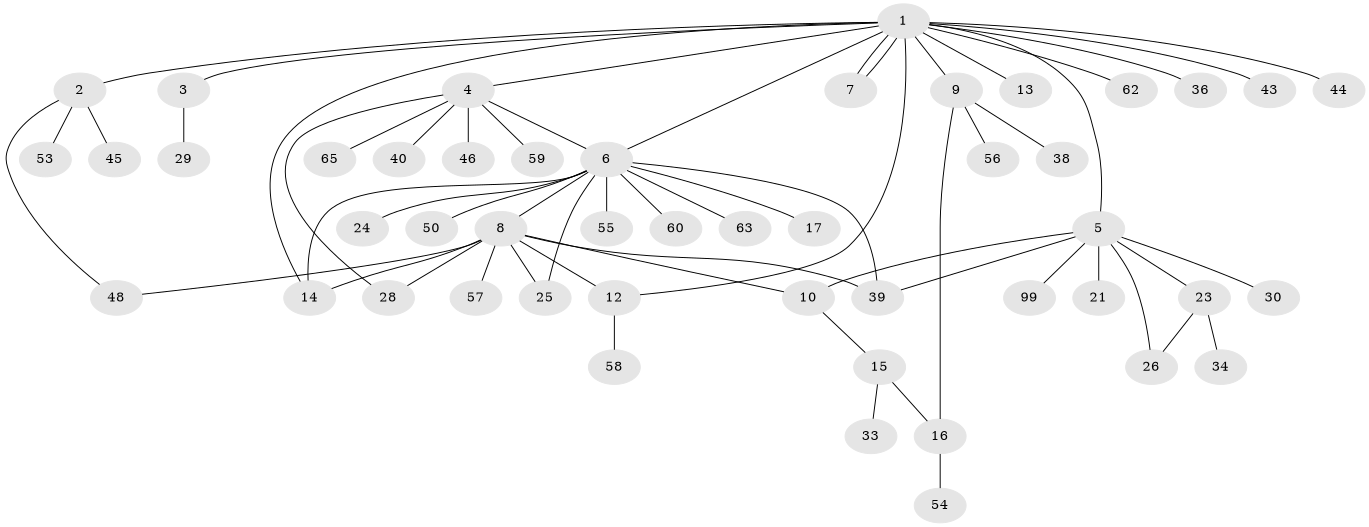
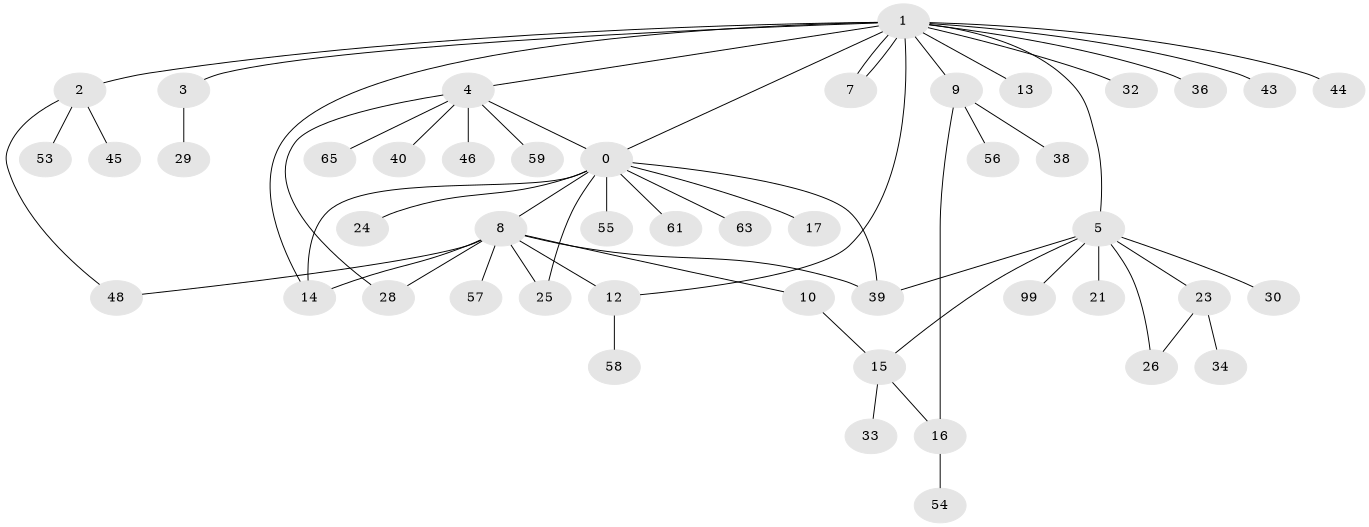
node "62": label "62" -> "32"
node "6": label "6" -> "0"
node "50": removed
node "60": label "60" -> "61"
edge "5" -- "10": now "5" -- "15"
